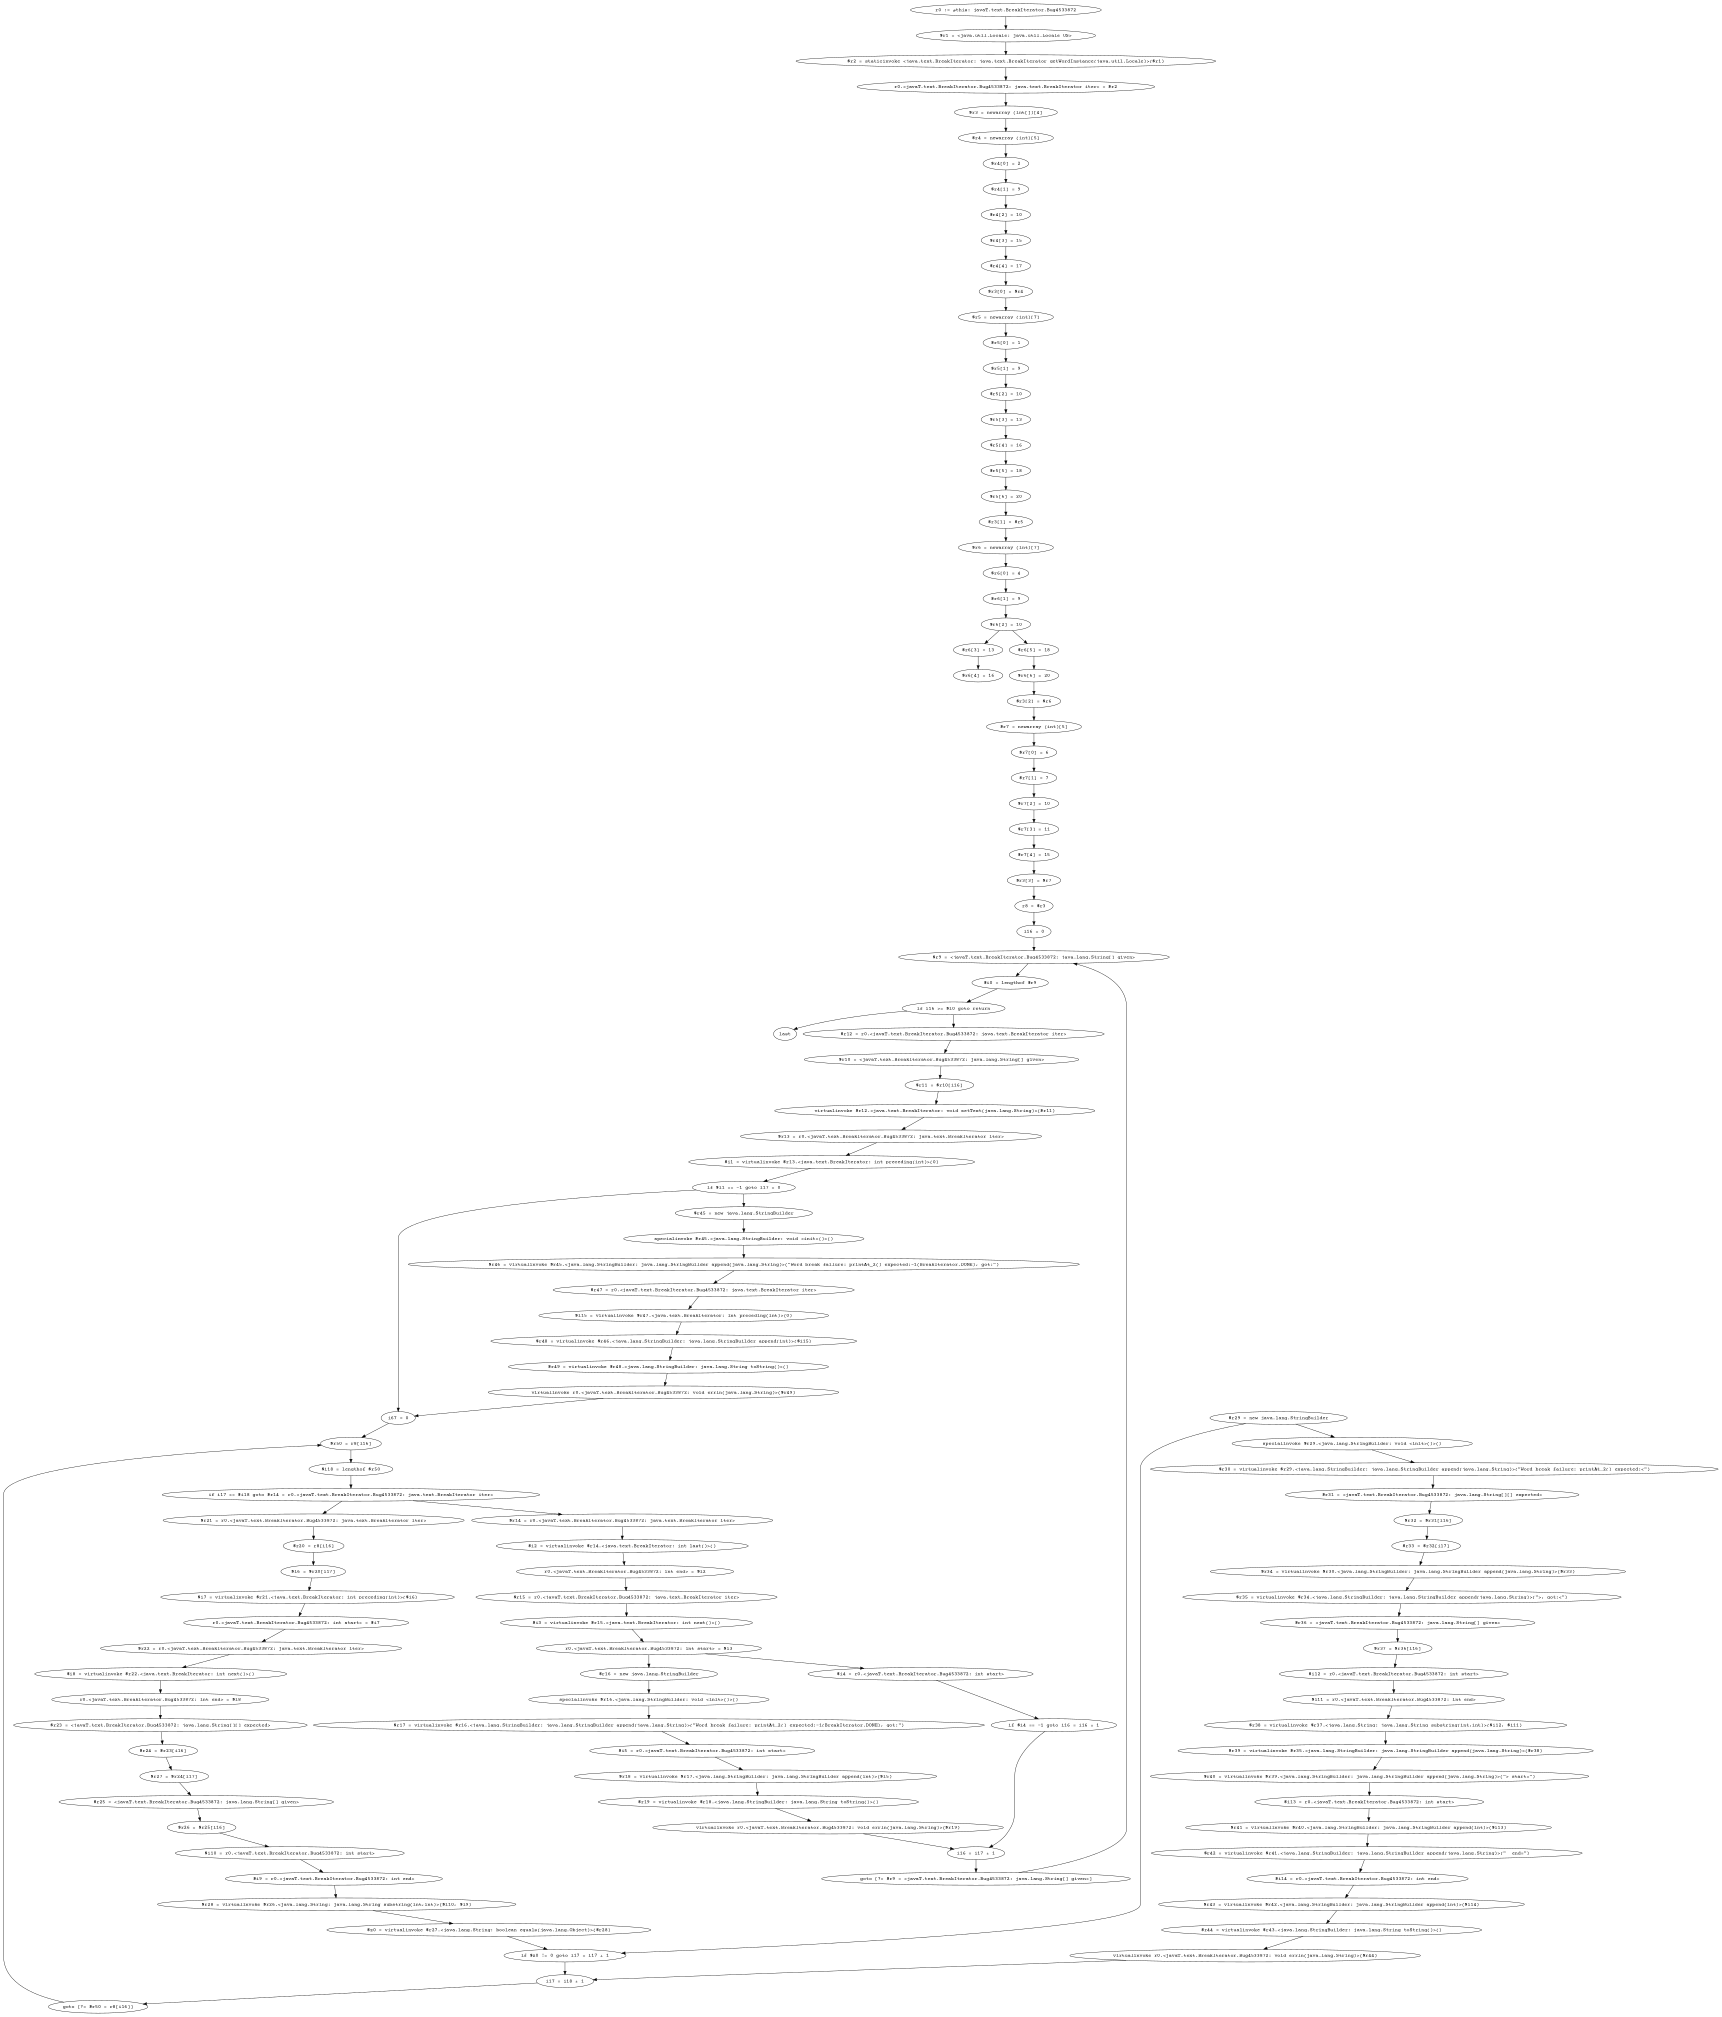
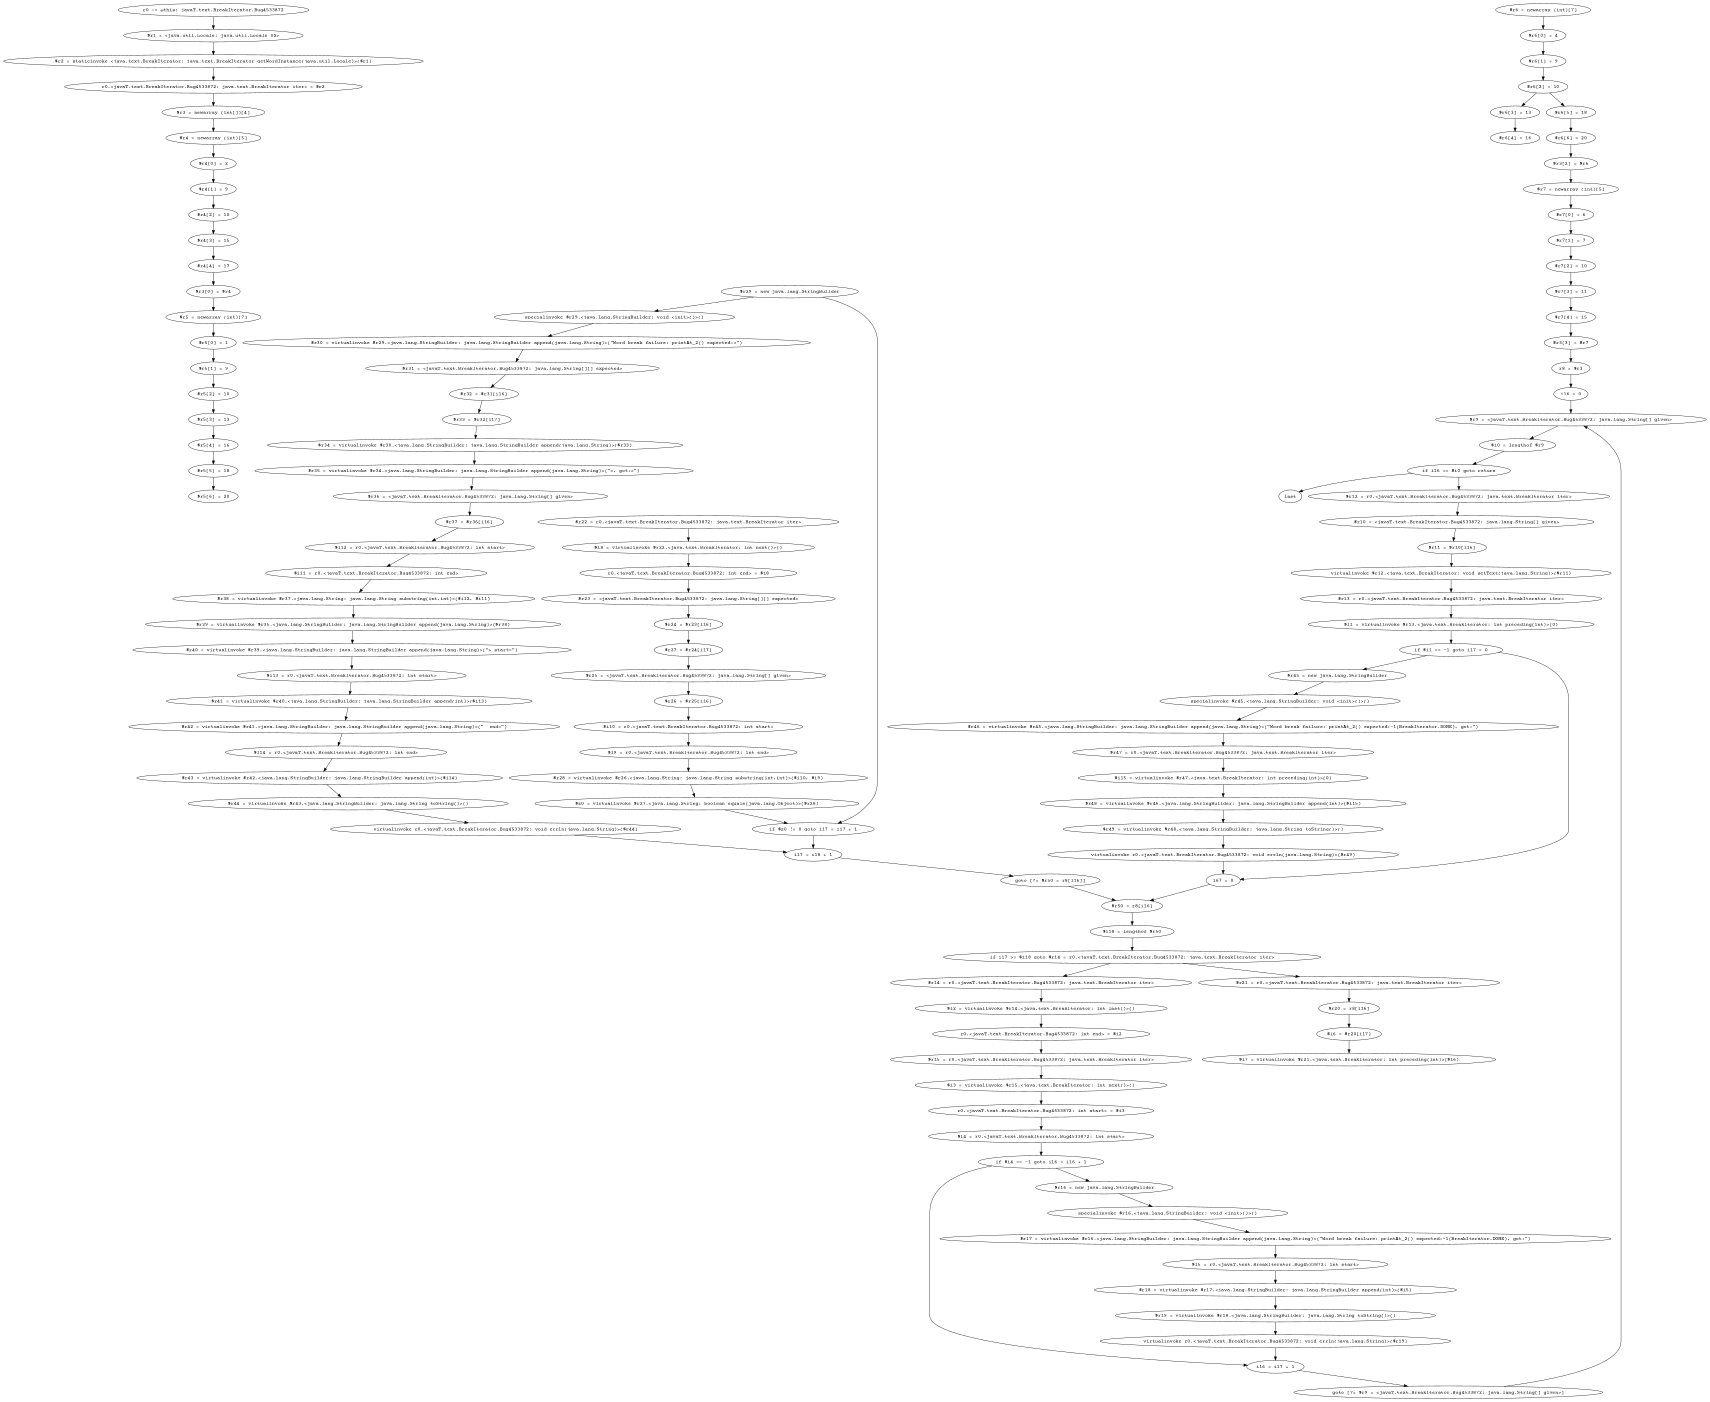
node "$r3[1] = $r5": removed
node "r0.<javaT.text.BreakIterator.Bug4533872: int start> = $i7": removed
edge "r0.<javaT.text.BreakIterator.Bug4533872: int start> = $i3" -> "$r16 = new java.lang.StringBuilder": now "if $i4 == -1 goto i16 = i16 + 1" -> "$r16 = new java.lang.StringBuilder"
